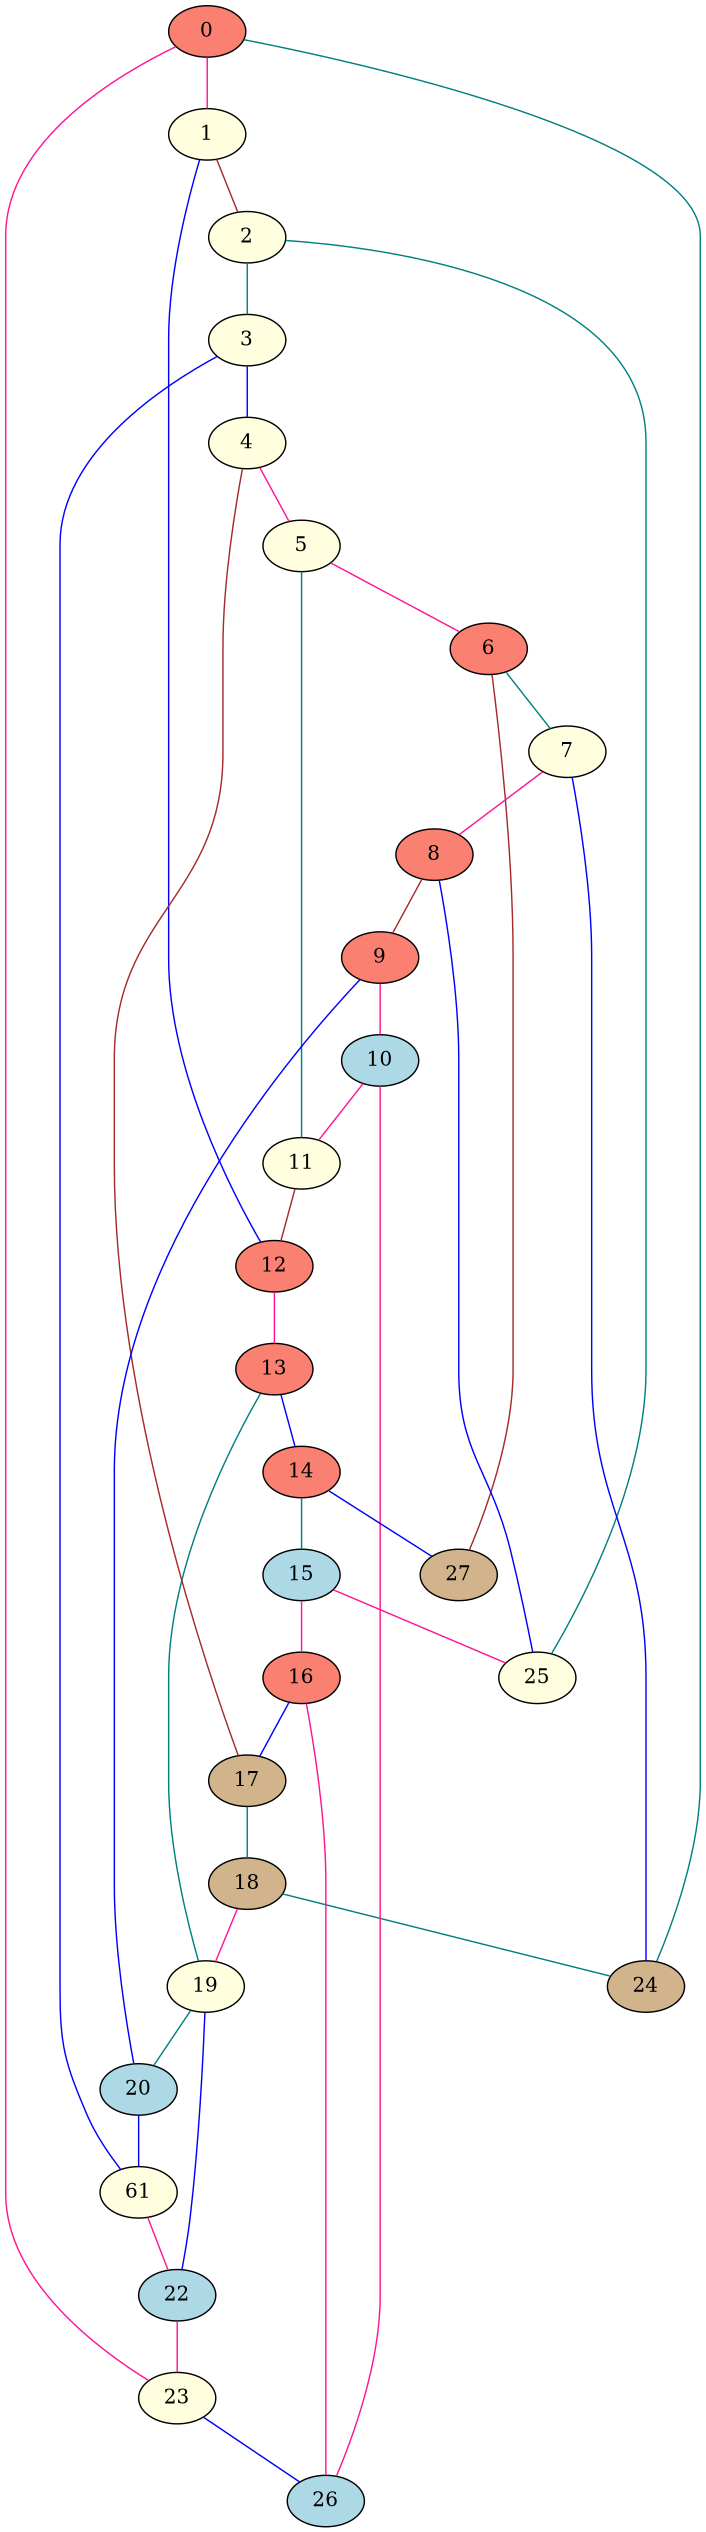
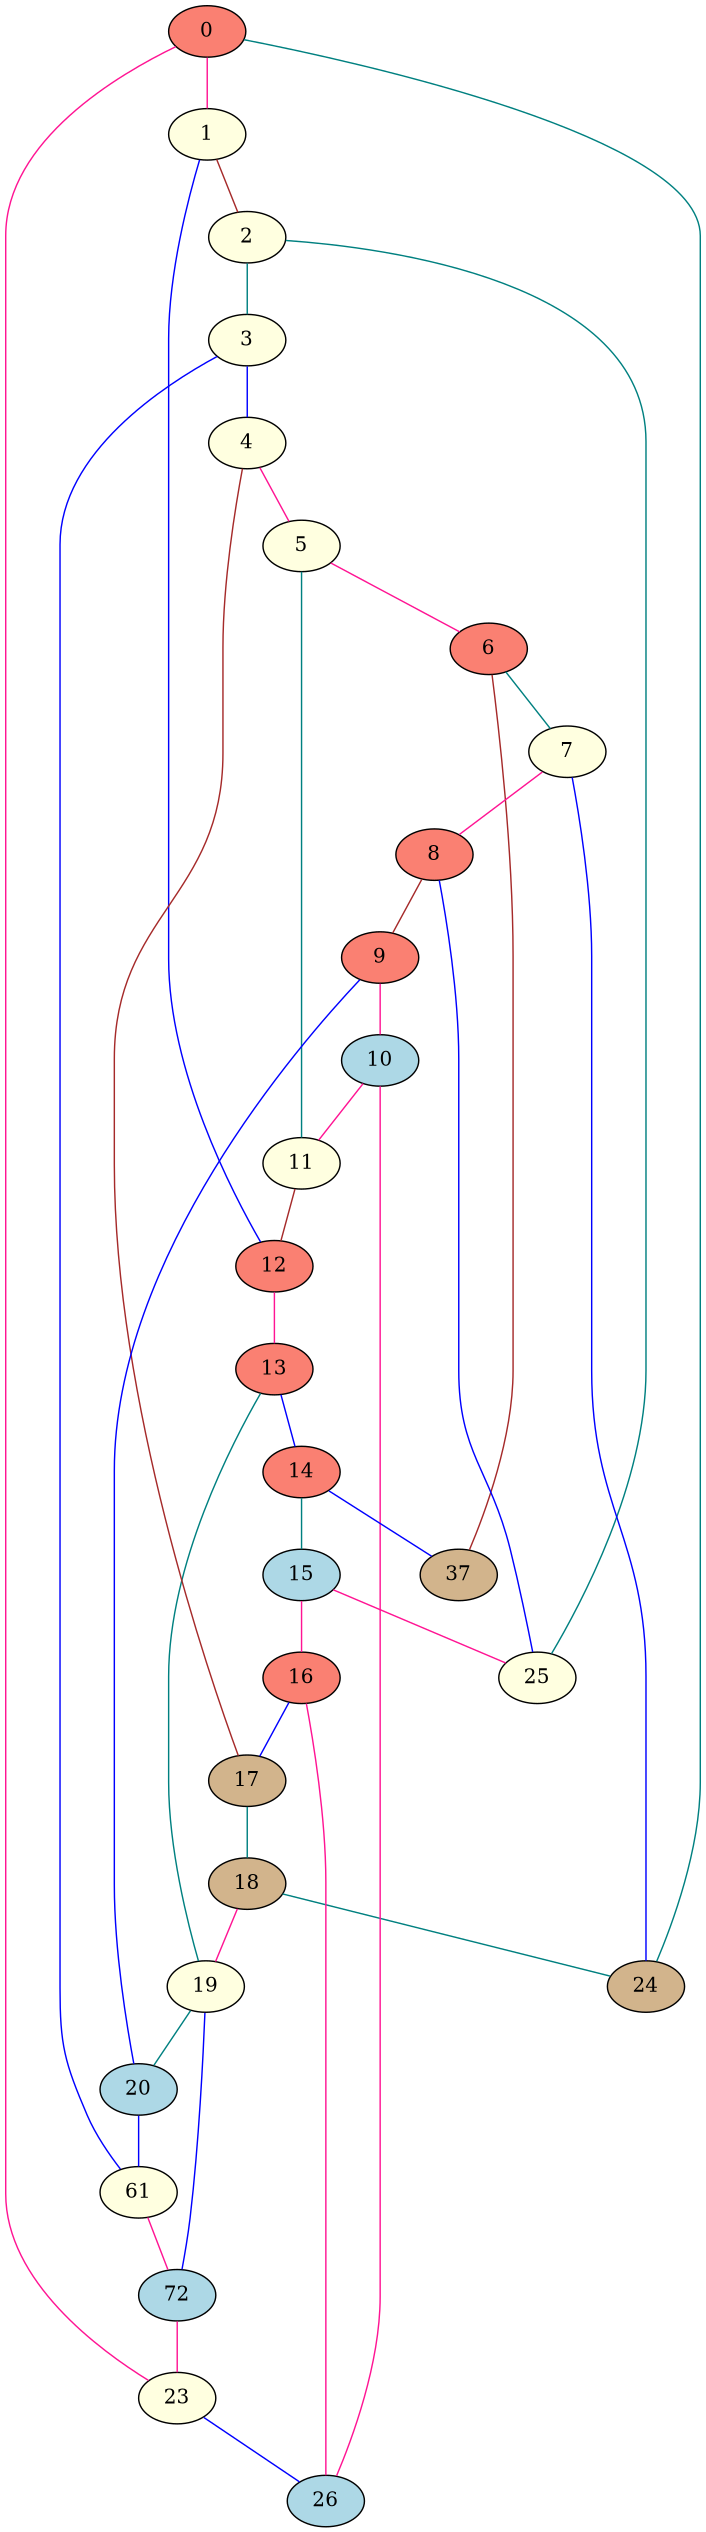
node "27": label "27" -> "37"
node "22": label "22" -> "72"
